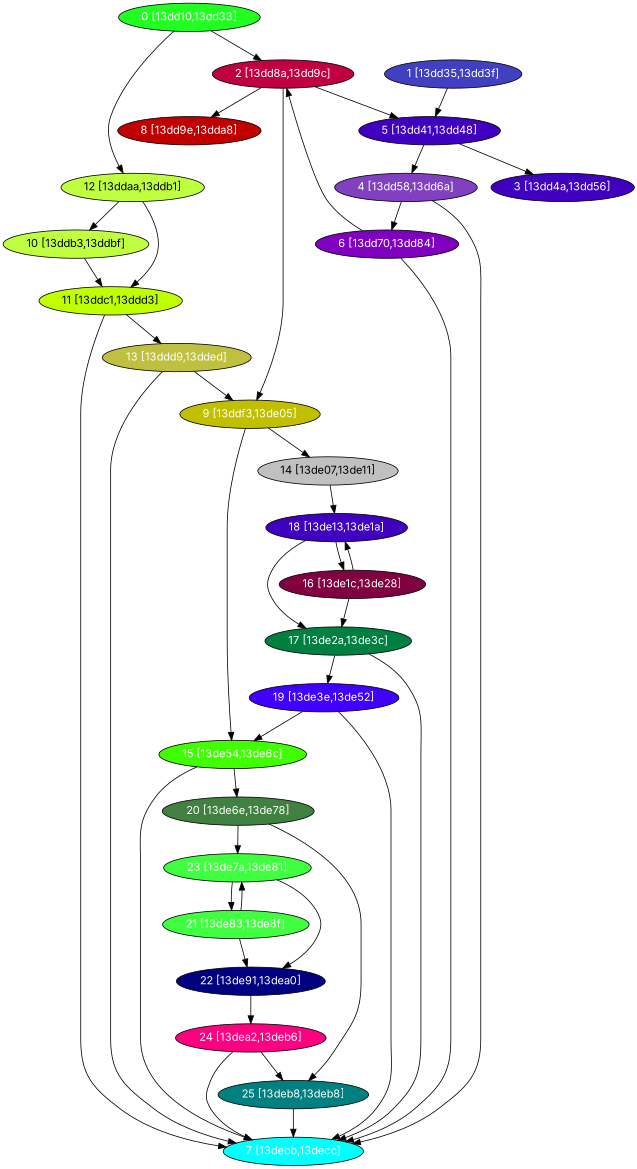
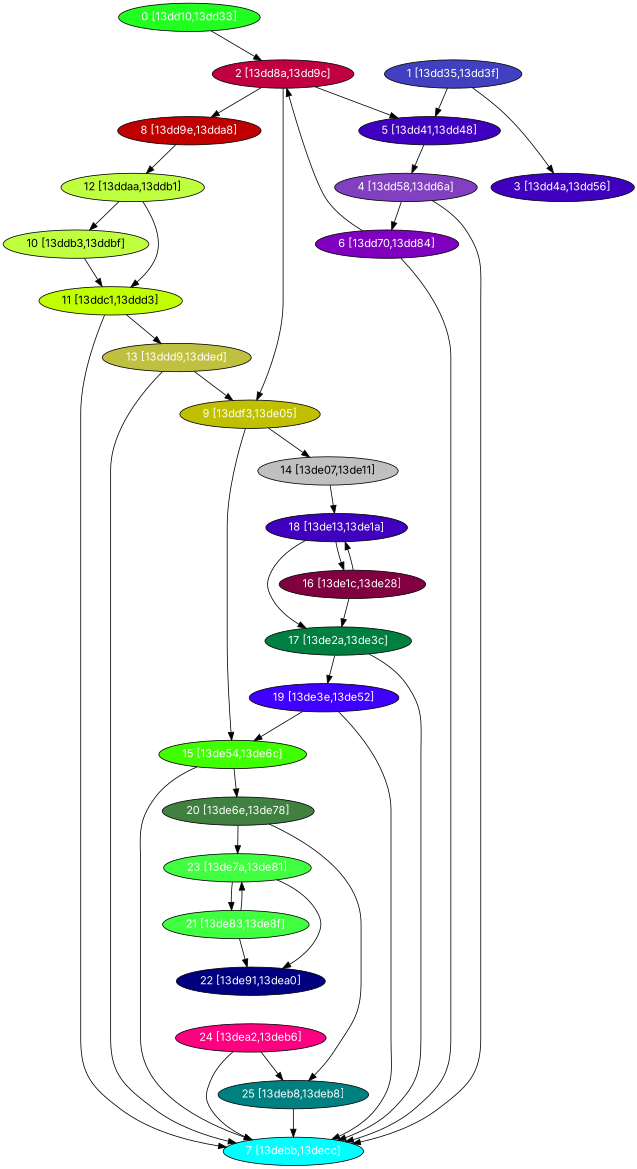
edge "0 [13dd10,13dd33]" -> "12 [13ddaa,13ddb1]": now "8 [13dd9e,13dda8]" -> "12 [13ddaa,13ddb1]"
edge "5 [13dd41,13dd48]" -> "3 [13dd4a,13dd56]": now "1 [13dd35,13dd3f]" -> "3 [13dd4a,13dd56]"
edge "22 [13de91,13dea0]" -> "24 [13dea2,13deb6]": removed
